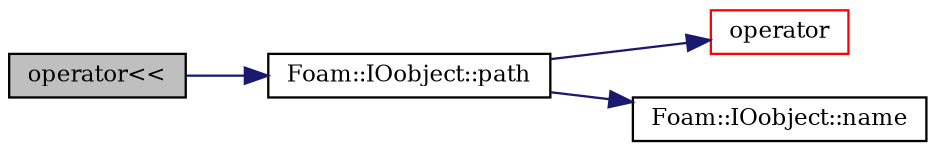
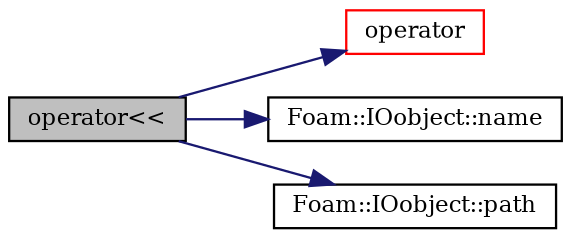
edge "Foam::IOobject::path" -> "operator": now "operator<<" -> "operator"
edge "Foam::IOobject::path" -> "Foam::IOobject::name": now "operator<<" -> "Foam::IOobject::name"
